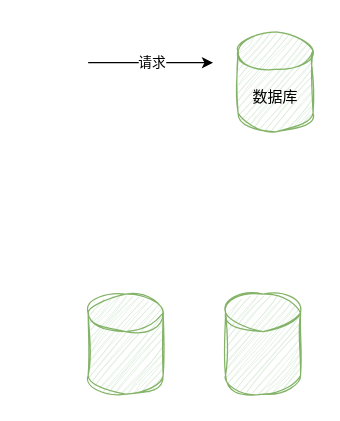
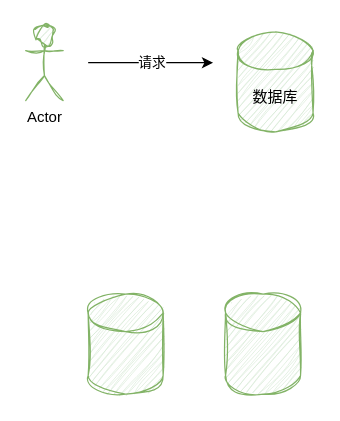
node "Actor": added
